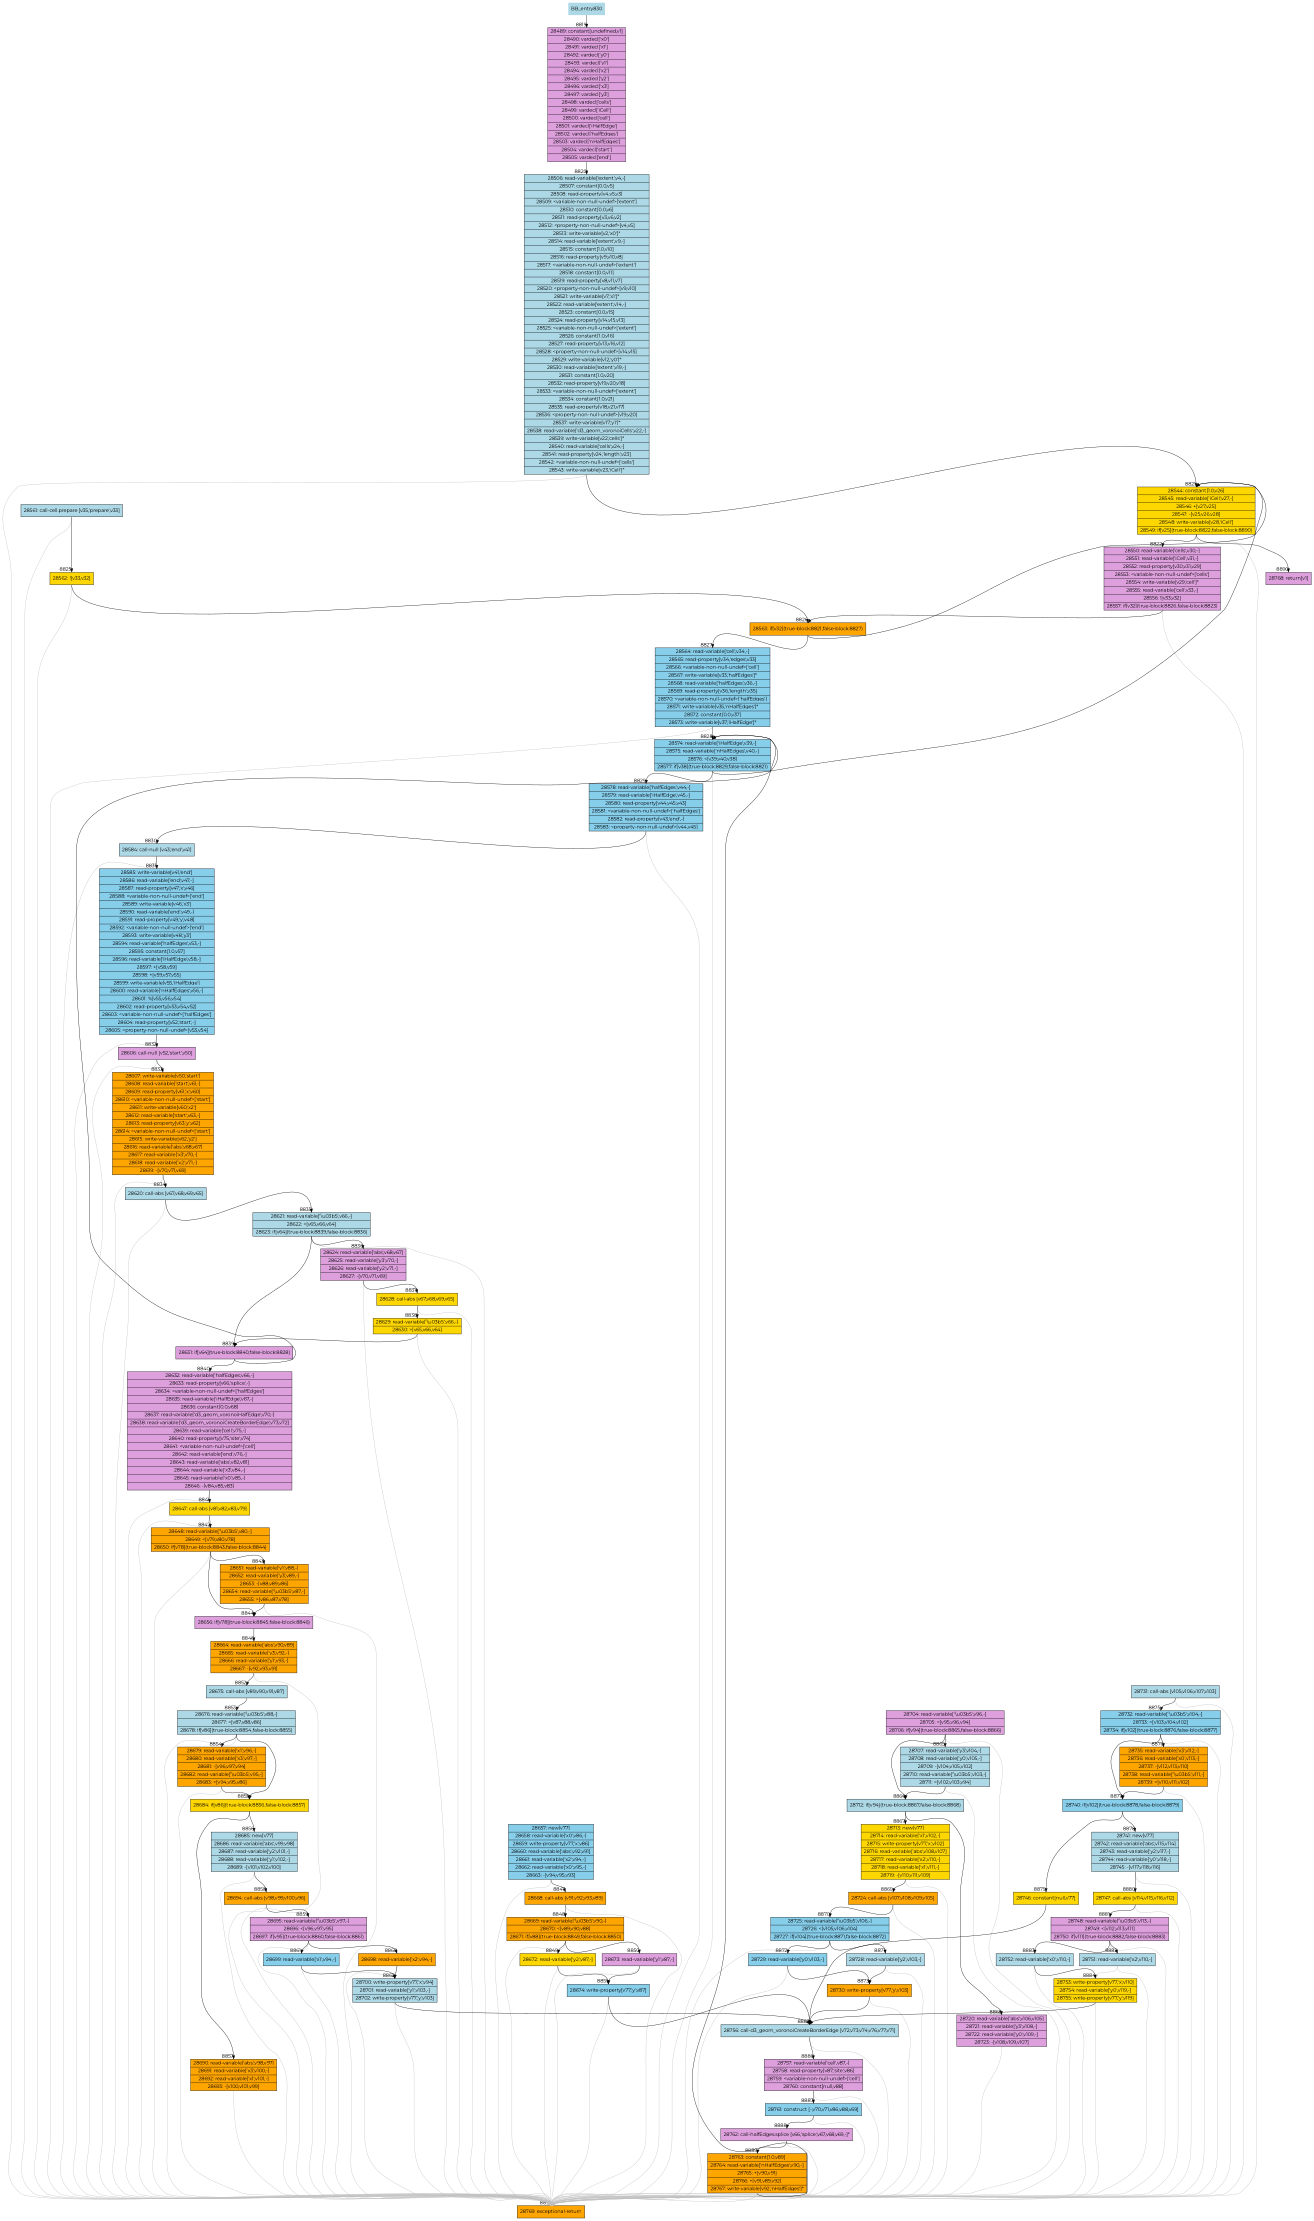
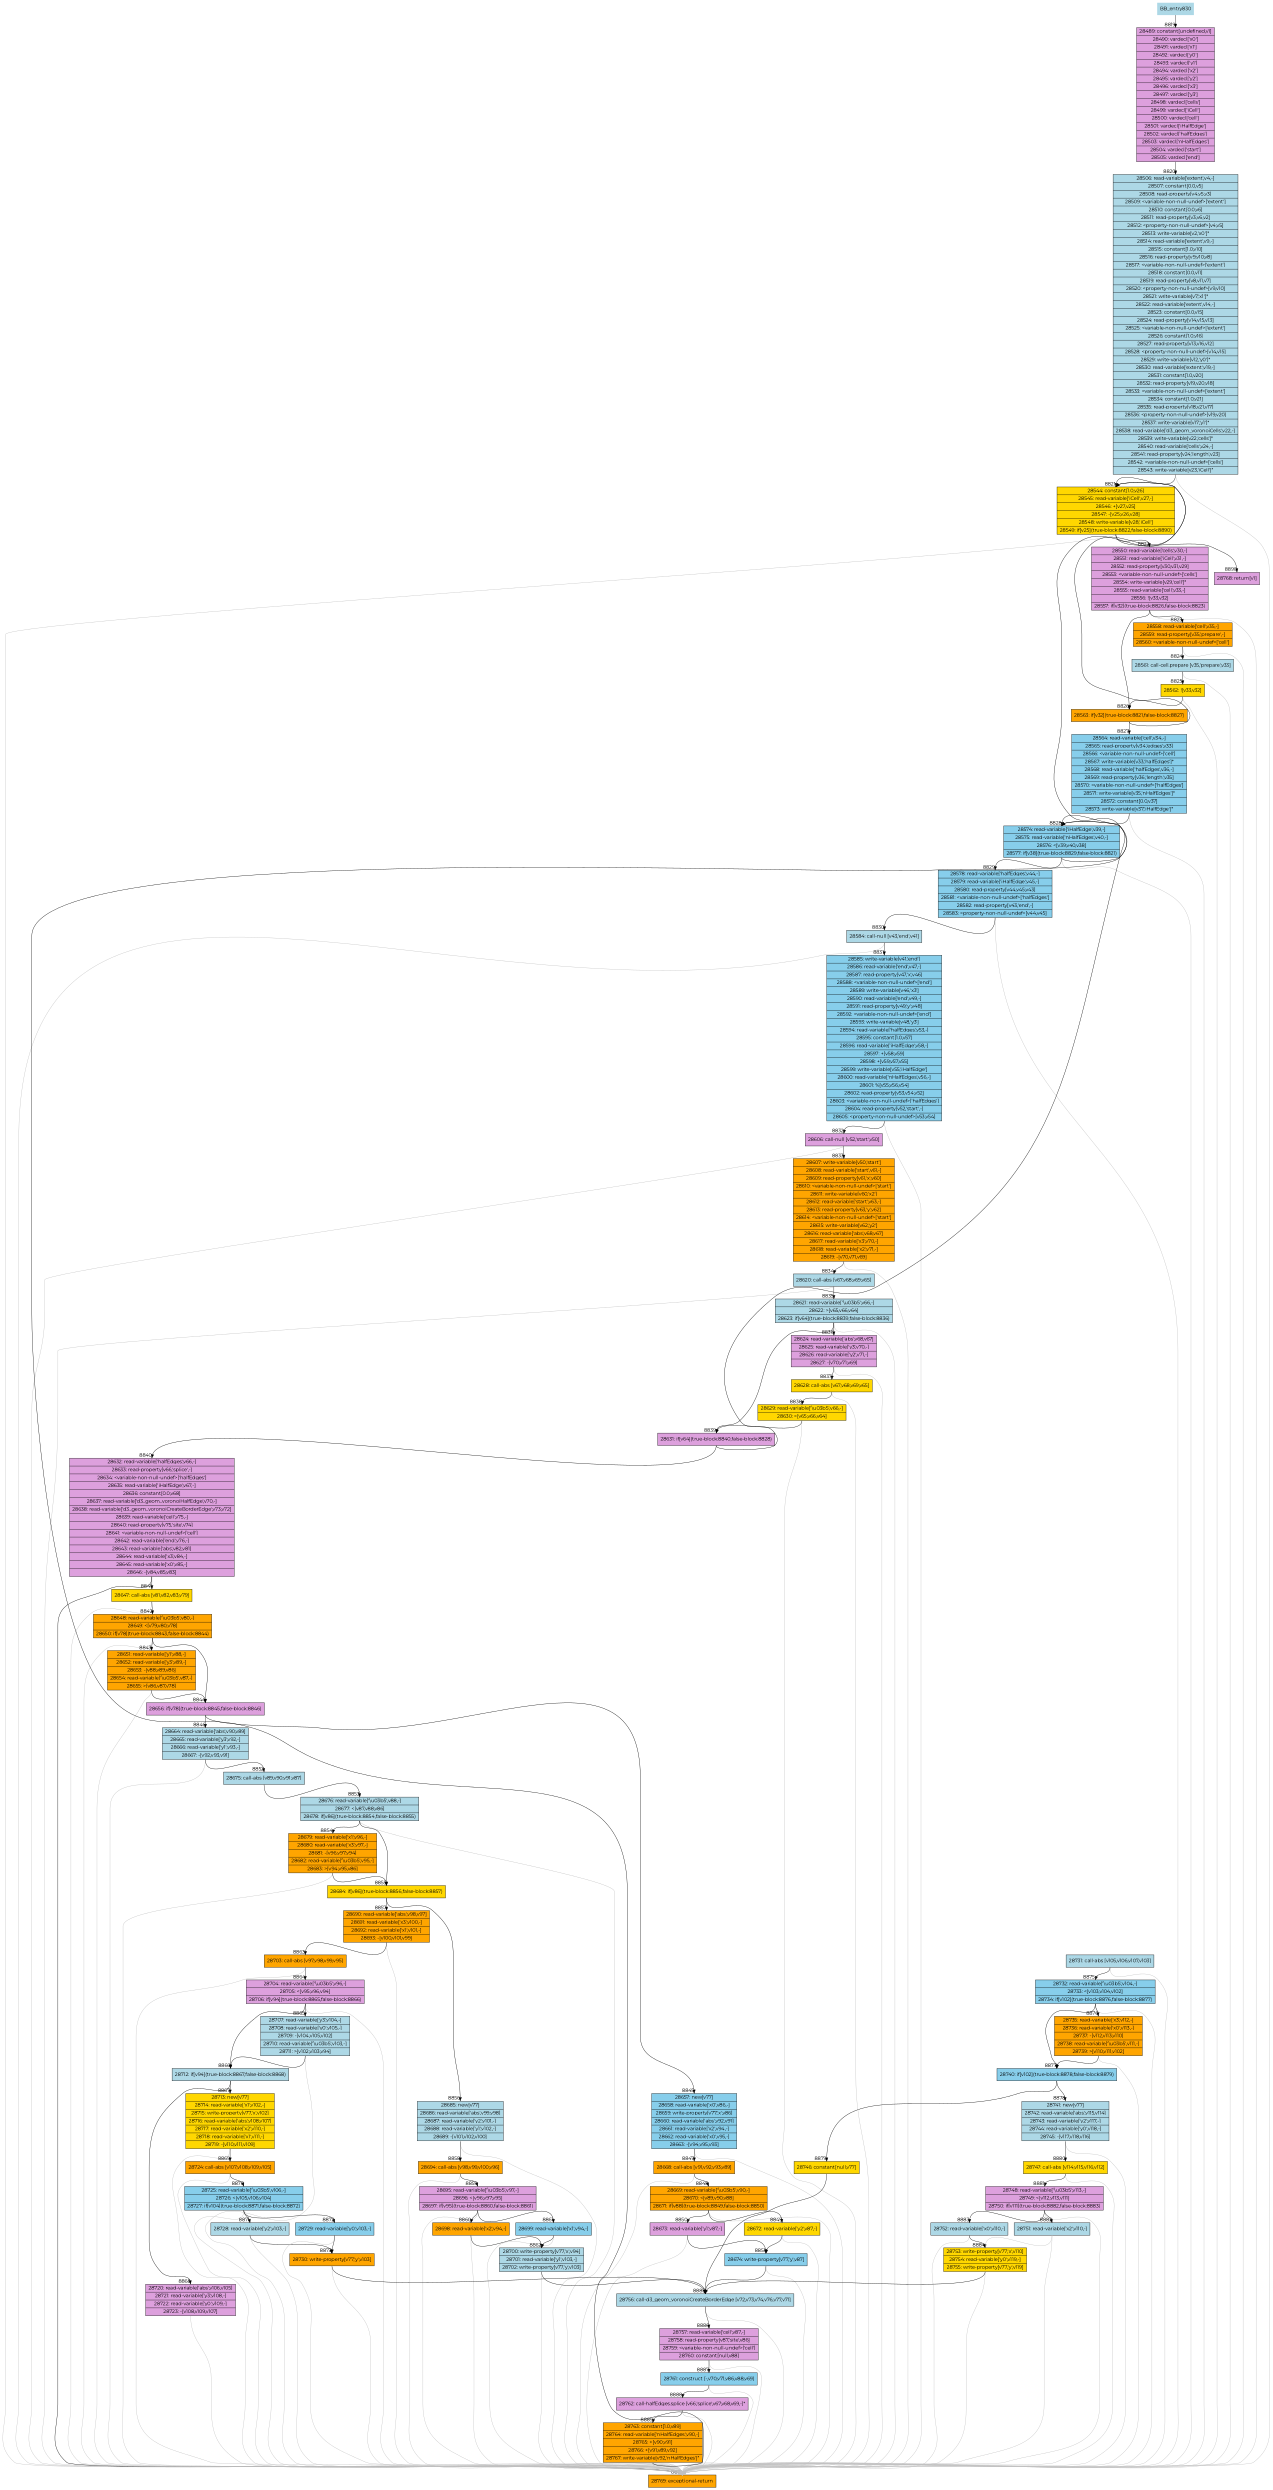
node "28558: read-variable['cell',v35,-]": added
node "28664: read-variable['abs',v90,v89]": fillcolor orange -> lightblue
edge "28656: if[v78](true-block:8845,false-block:8846)" -> "28657: new[v77]": added
node "28703: call-abs [v97,v98,v99,v95]": added
edge "28632: read-variable['halfEdges',v66,-]" -> "28769: exceptional-return": color gray -> black
